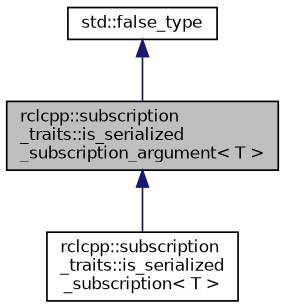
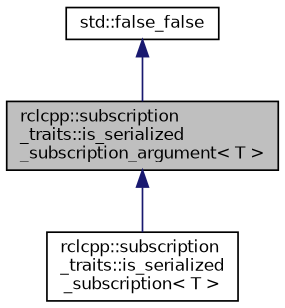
node "std::false_type": label "std::false_type" -> "std::false_false"
